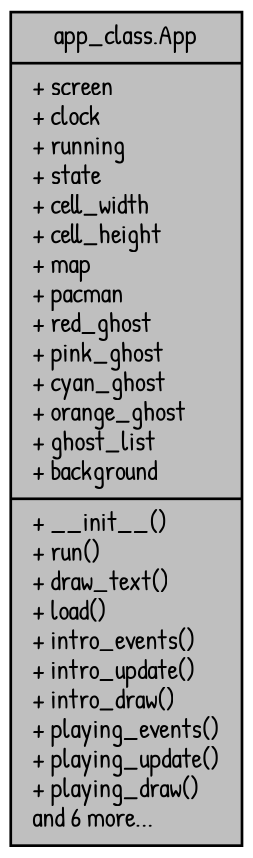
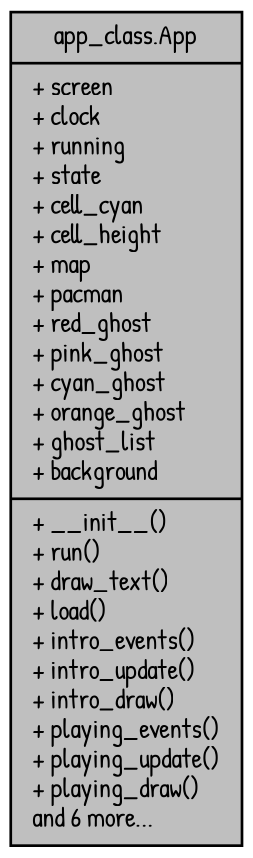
node "app_class.App": text "+ cell_width" -> "+ cell_cyan"
